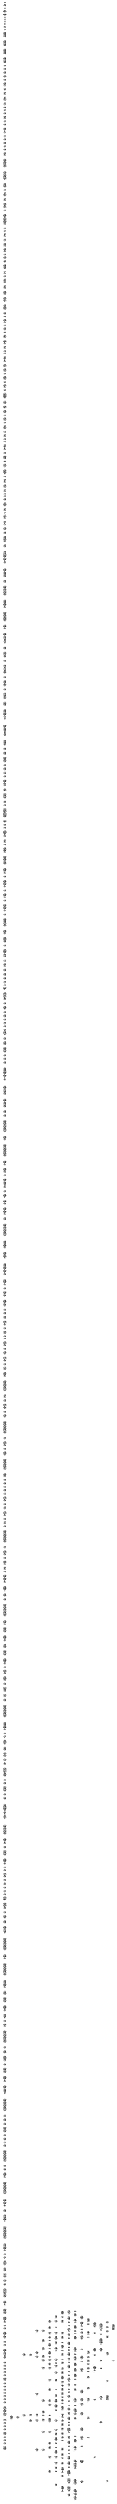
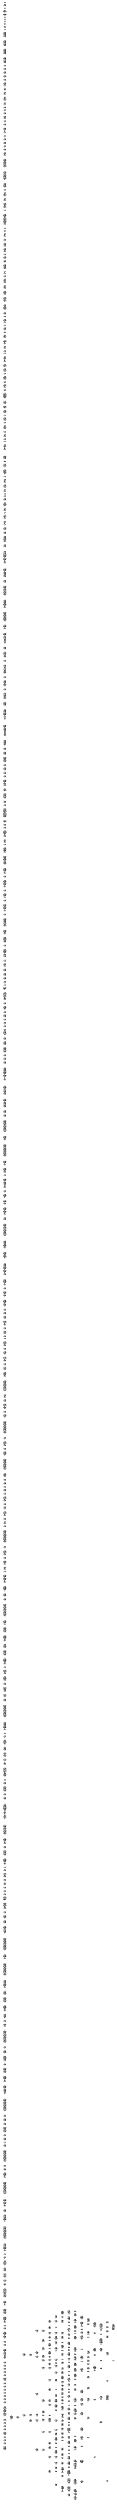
node "# 0x1f60 JUMPDEST PUSHX Data JUMP": removed
